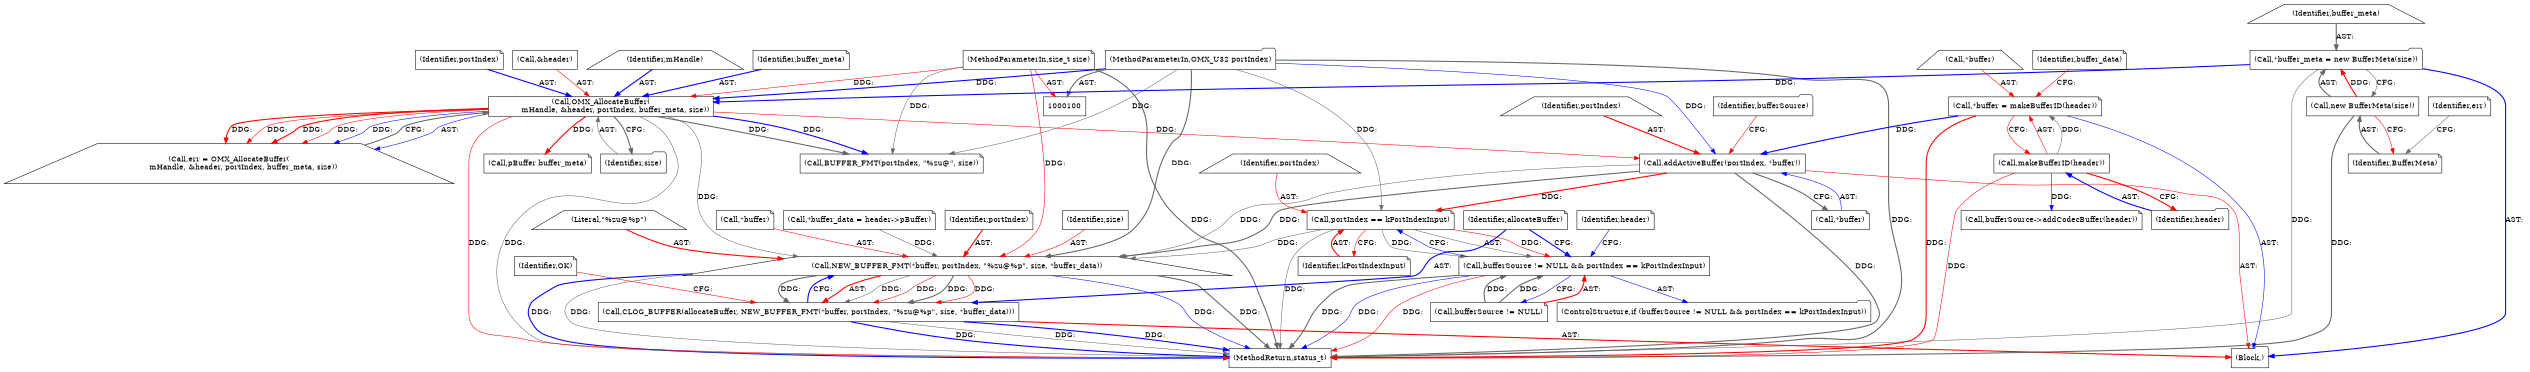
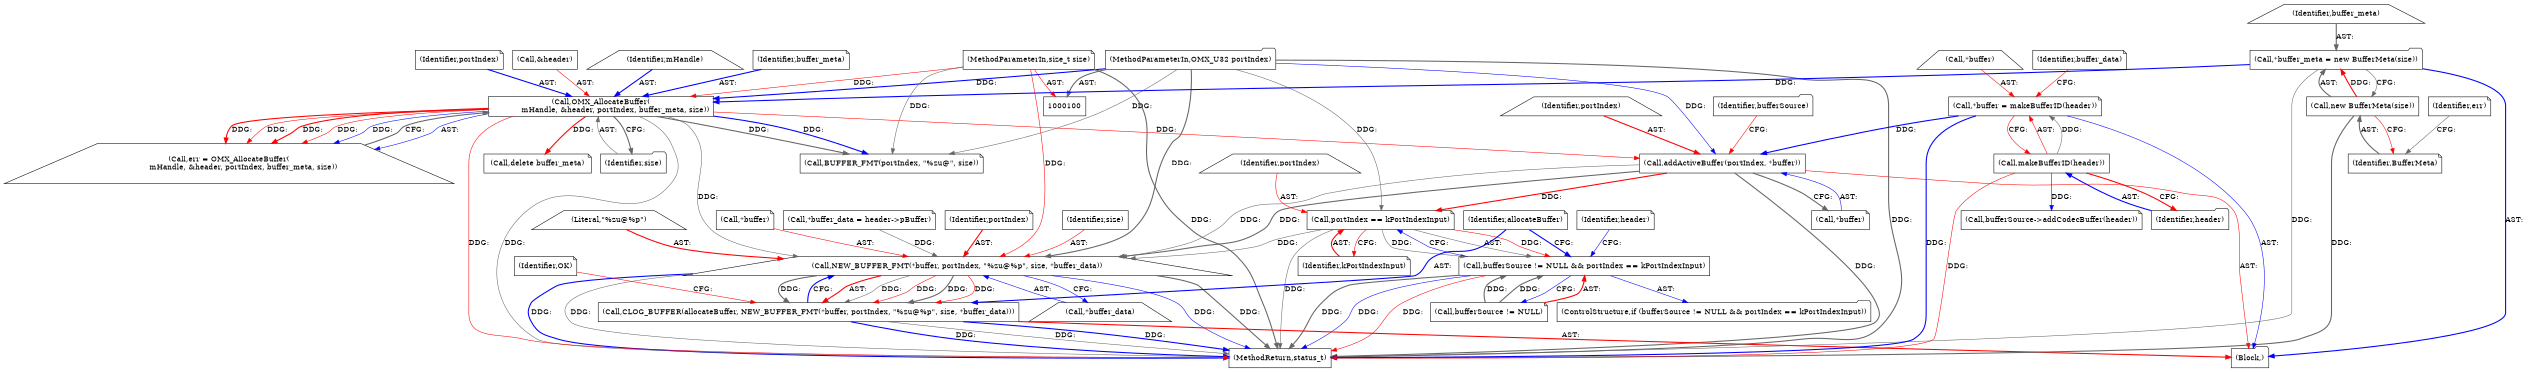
node "(Call,pBuffer buffer_meta)": label "(Call,pBuffer buffer_meta)" -> "(Call,delete buffer_meta)"
node "(Call,*buffer_data)": added
edge "(Call,*buffer = makeBufferID(header))" -> "(MethodReturn,status_t)": color red -> blue
